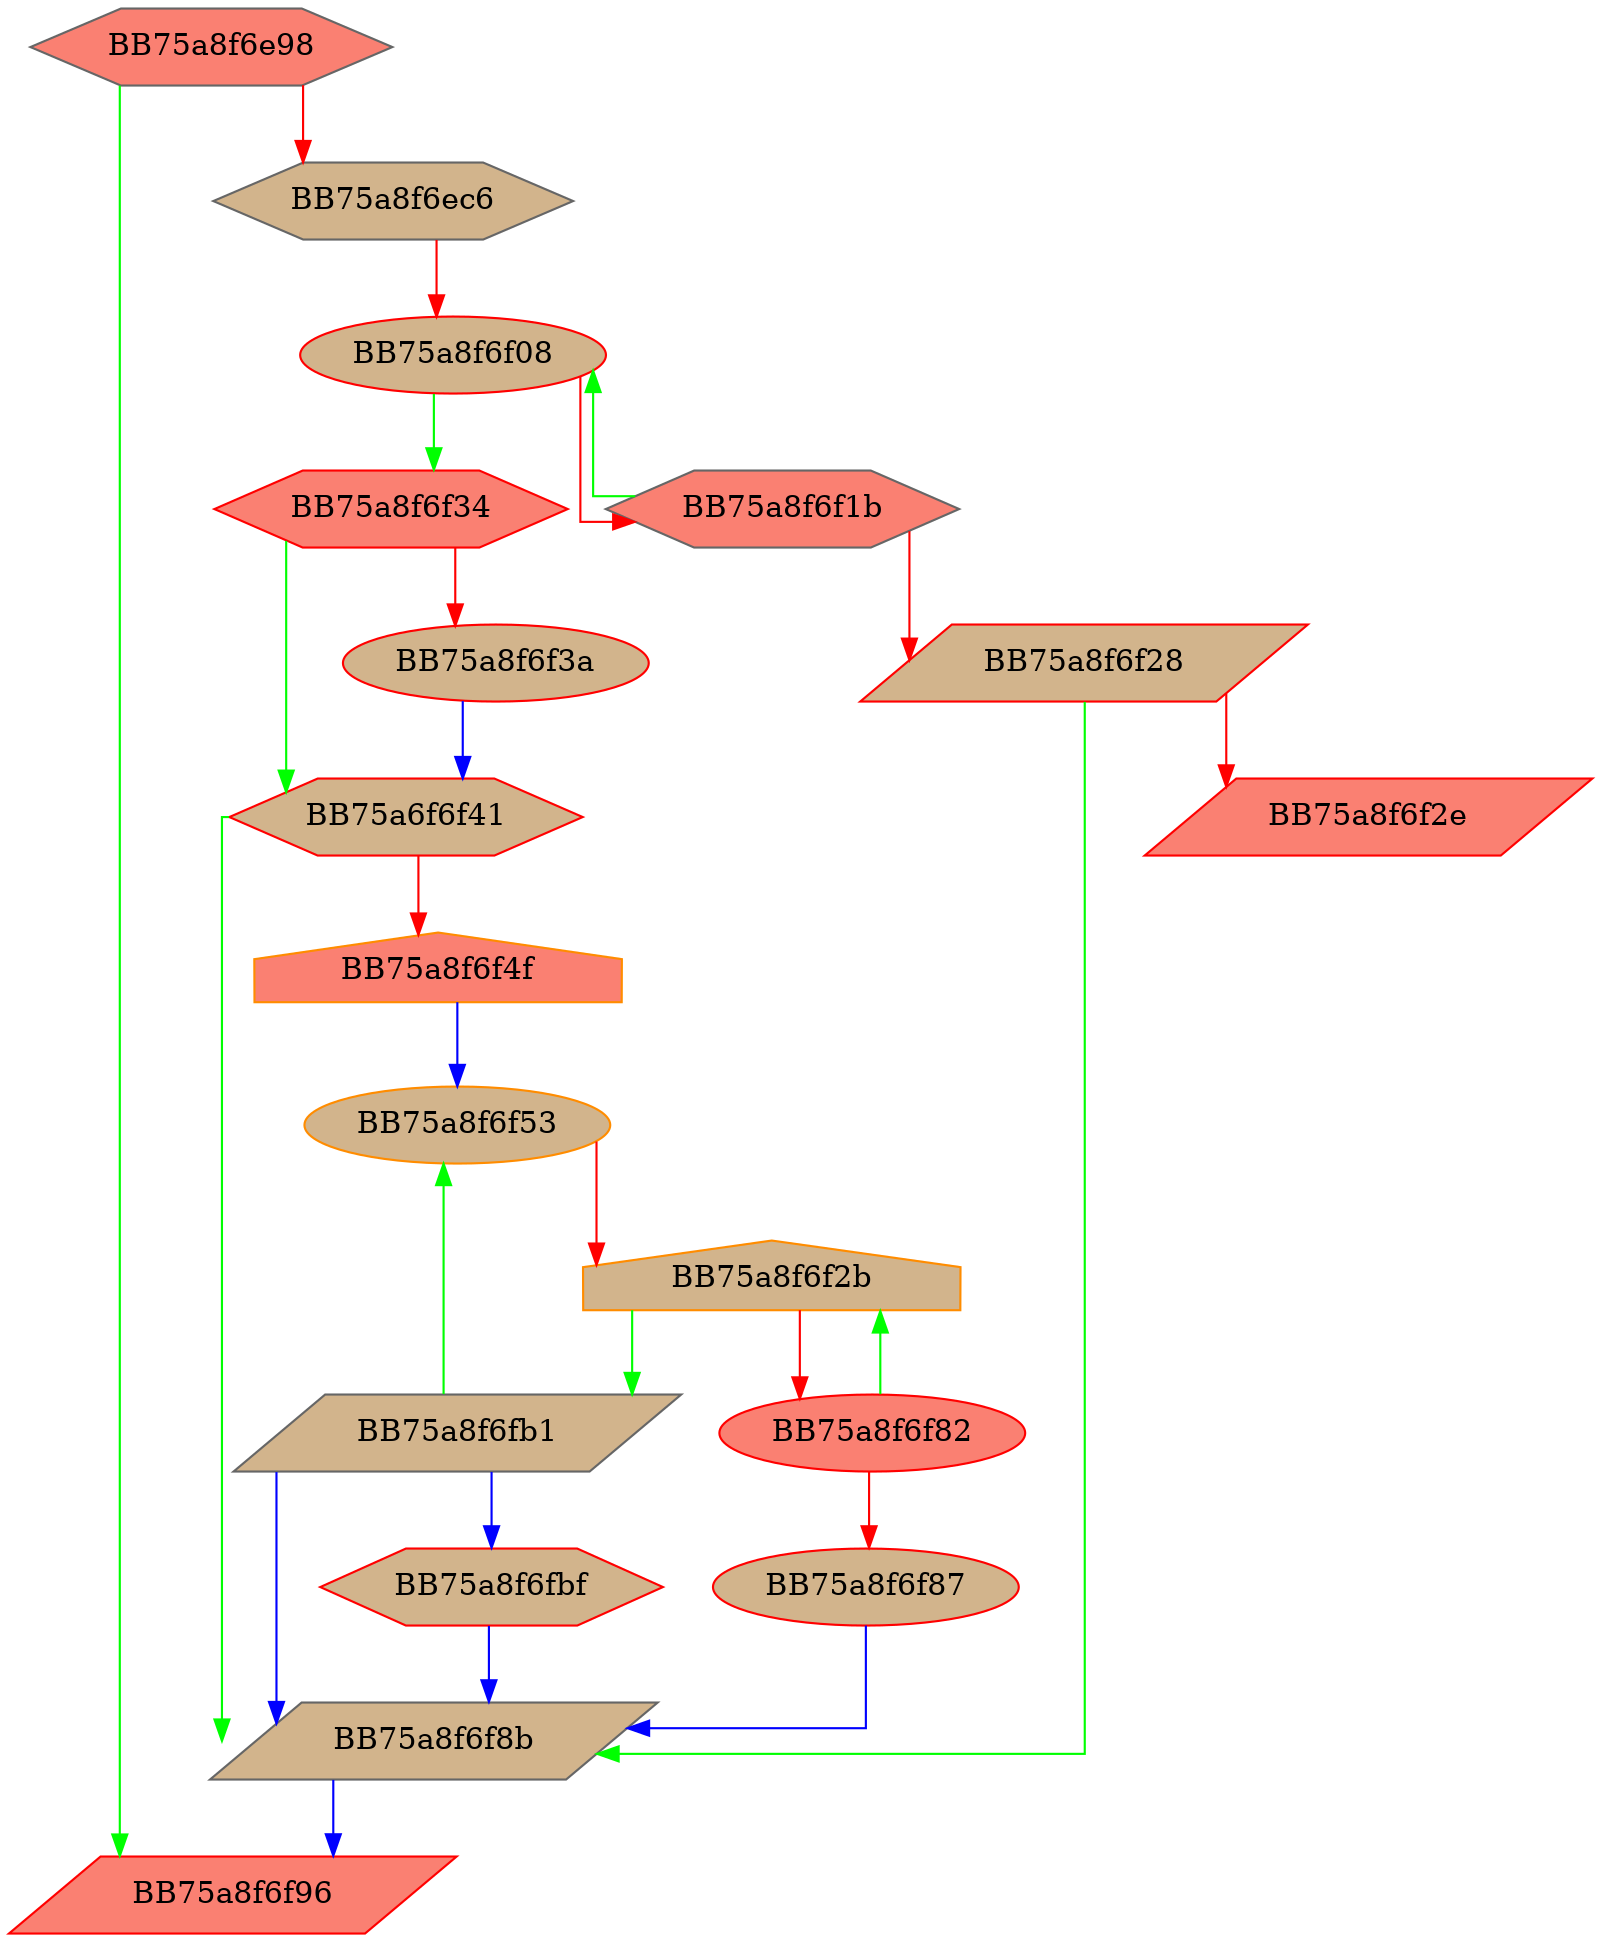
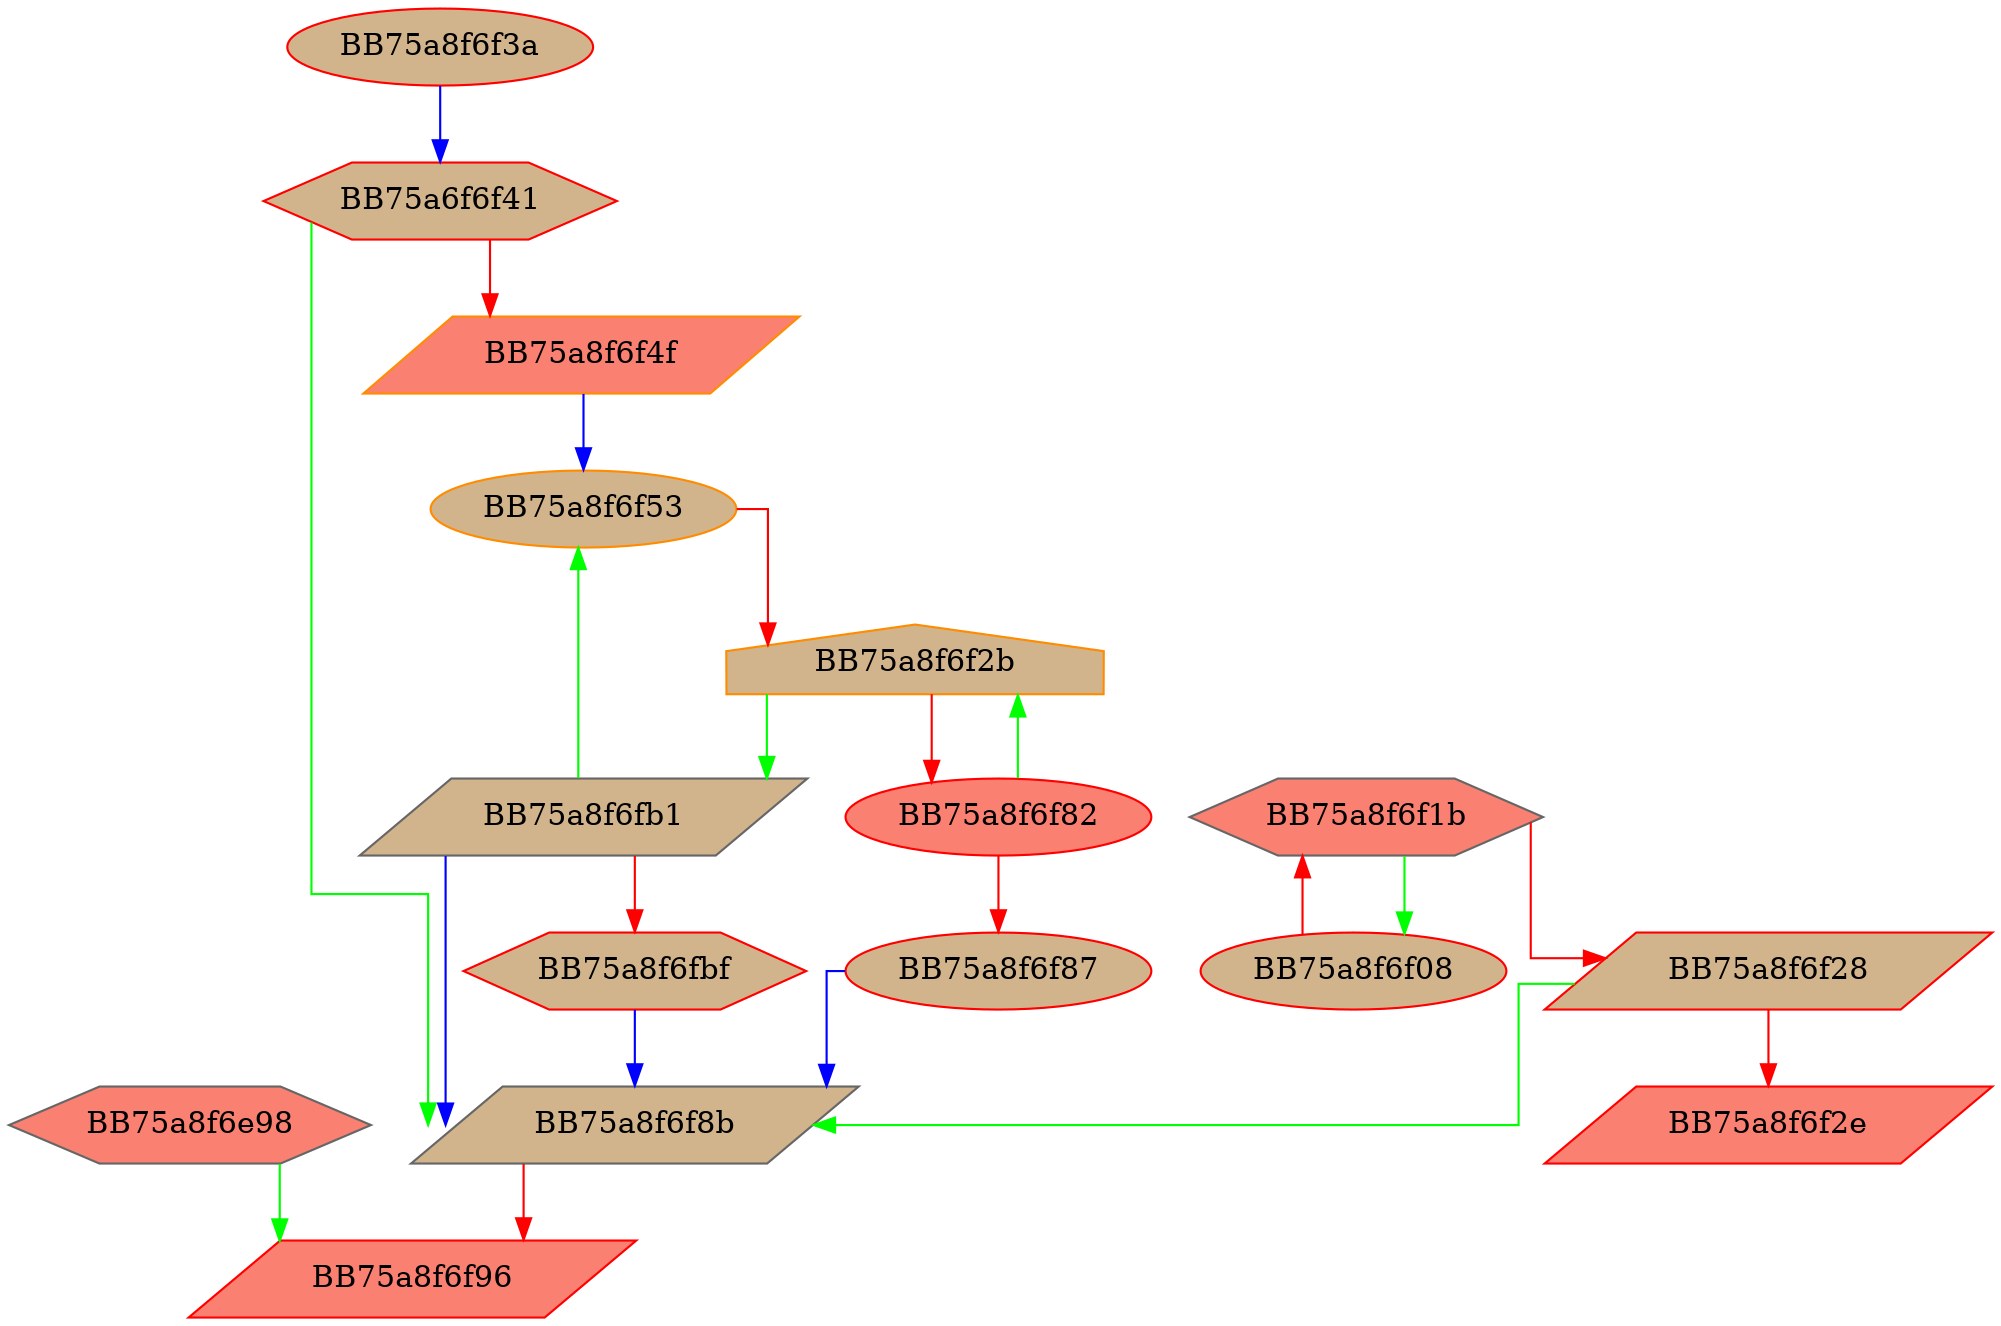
node "BB75a8f6ec6": removed
node "BB75a8f6f34": removed
node "BB75a8f6f4f": shape house -> parallelogram
edge "BB75a8f6fb1" -> "BB75a8f6fbf": color blue -> red
edge "BB75a8f6f8b" -> "BB75a8f6f96": color blue -> red
